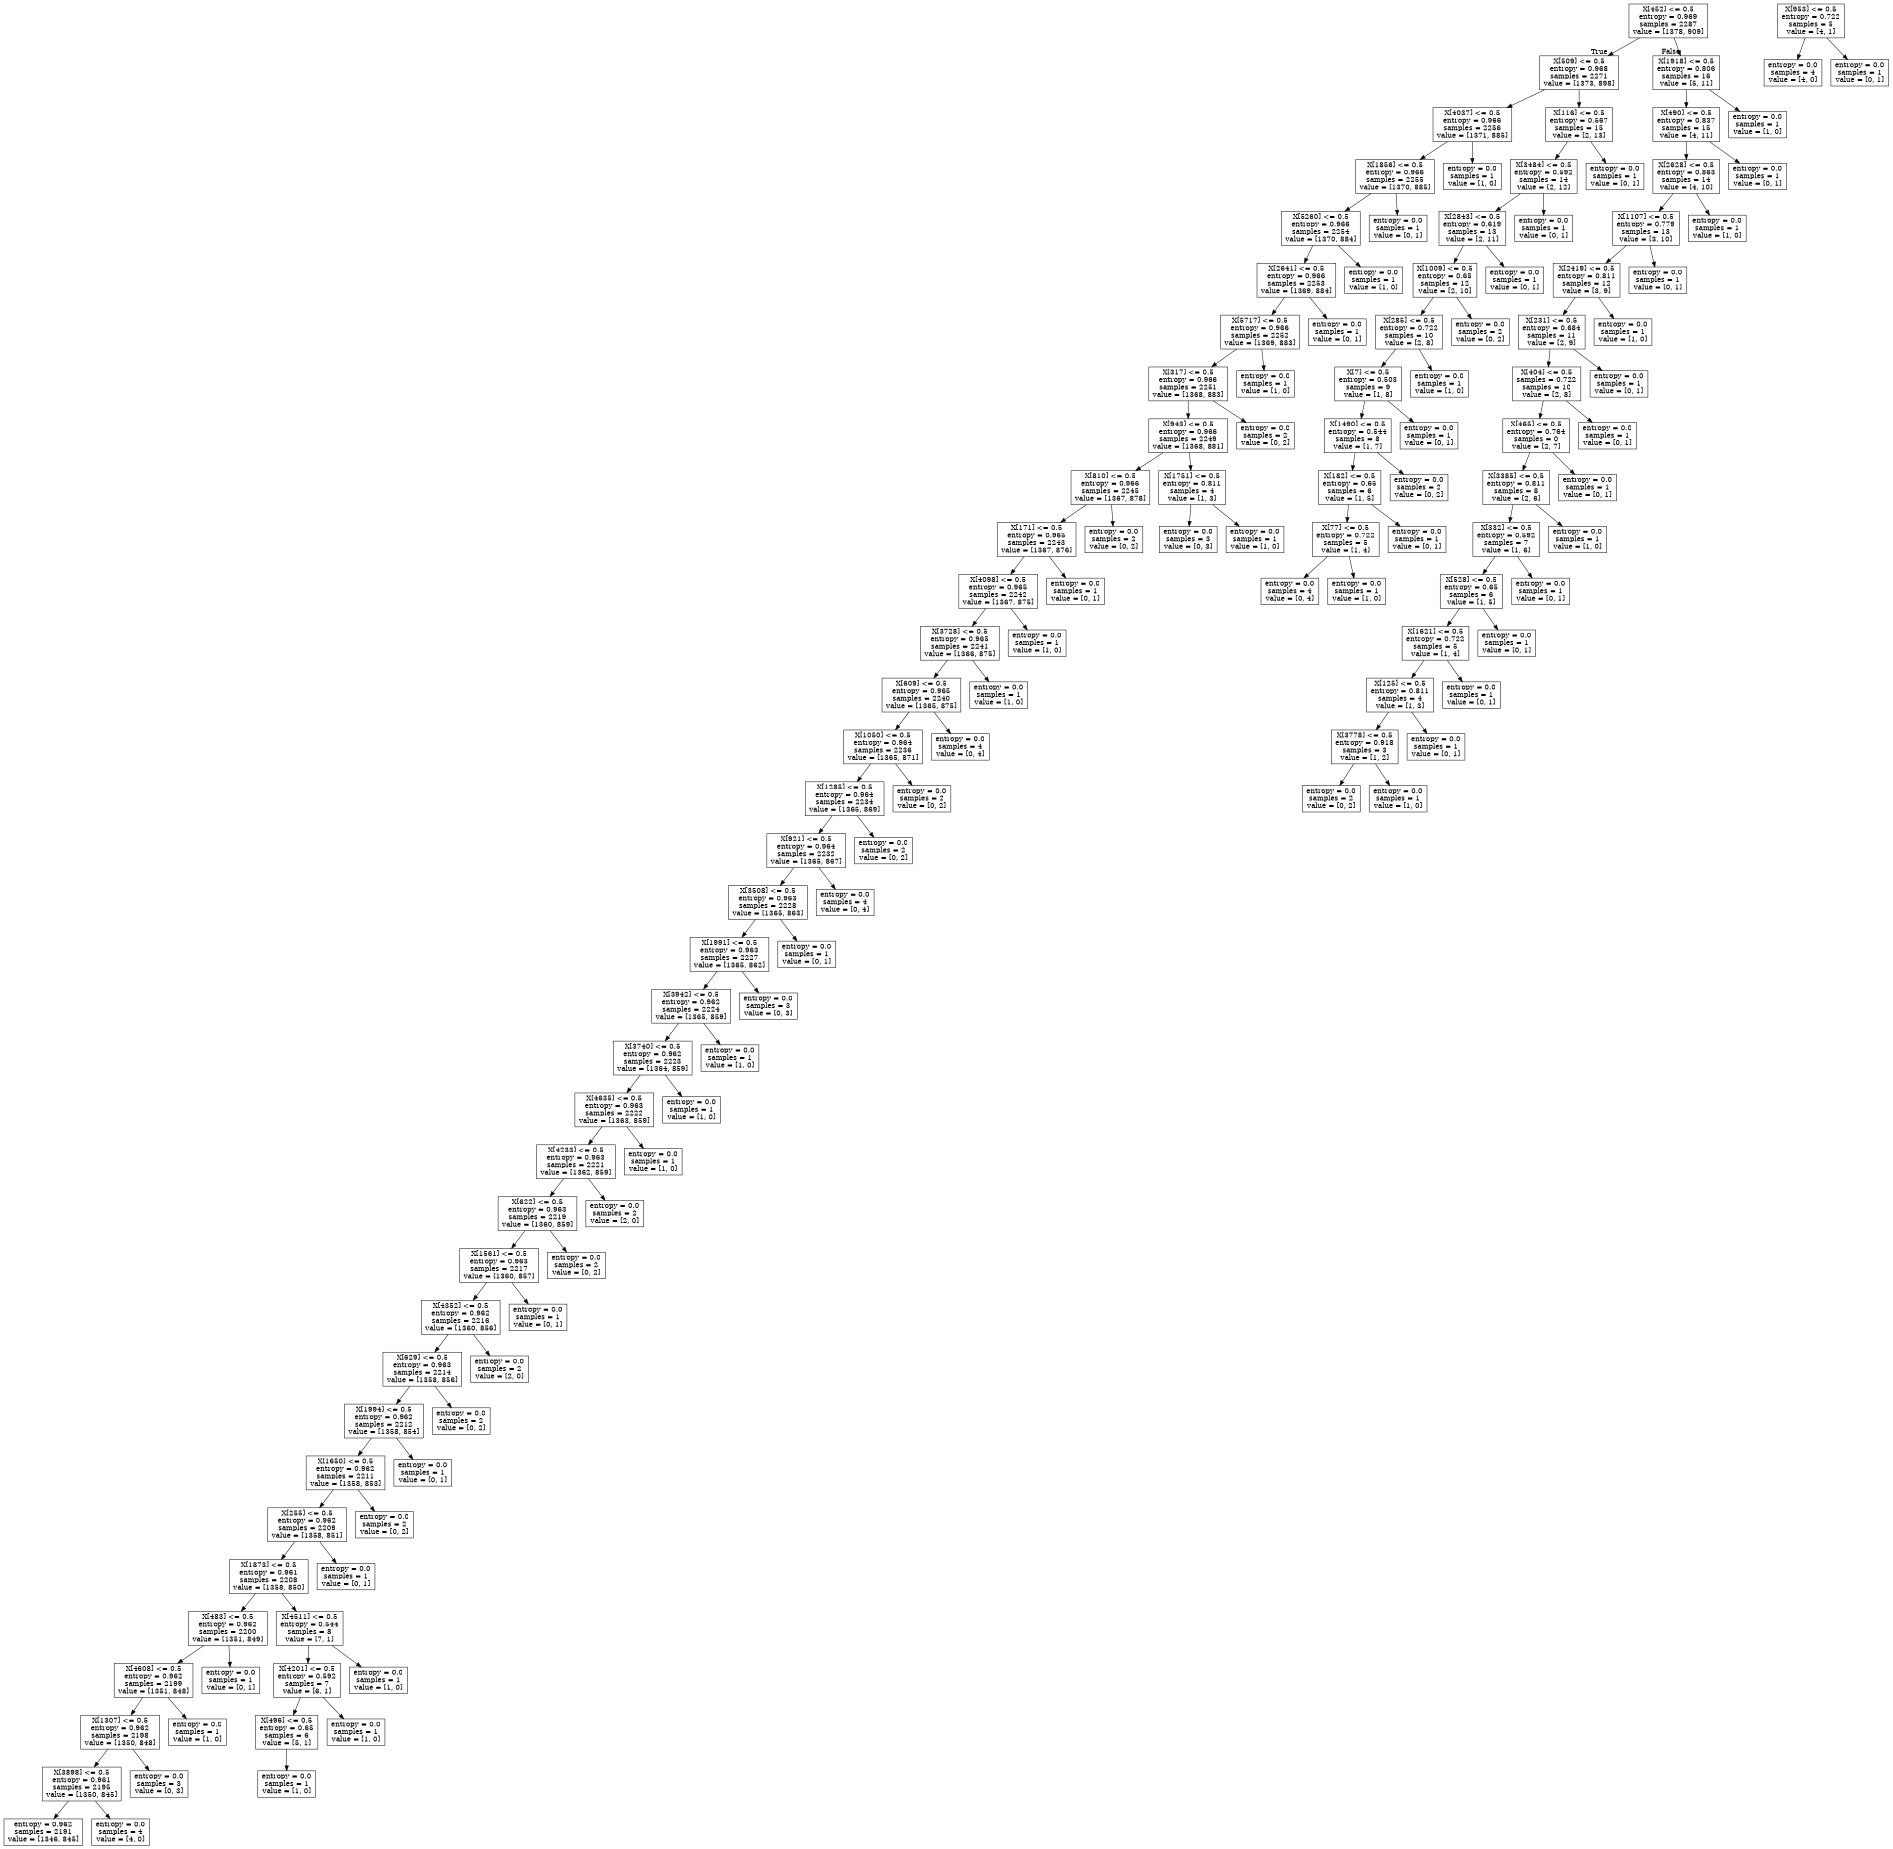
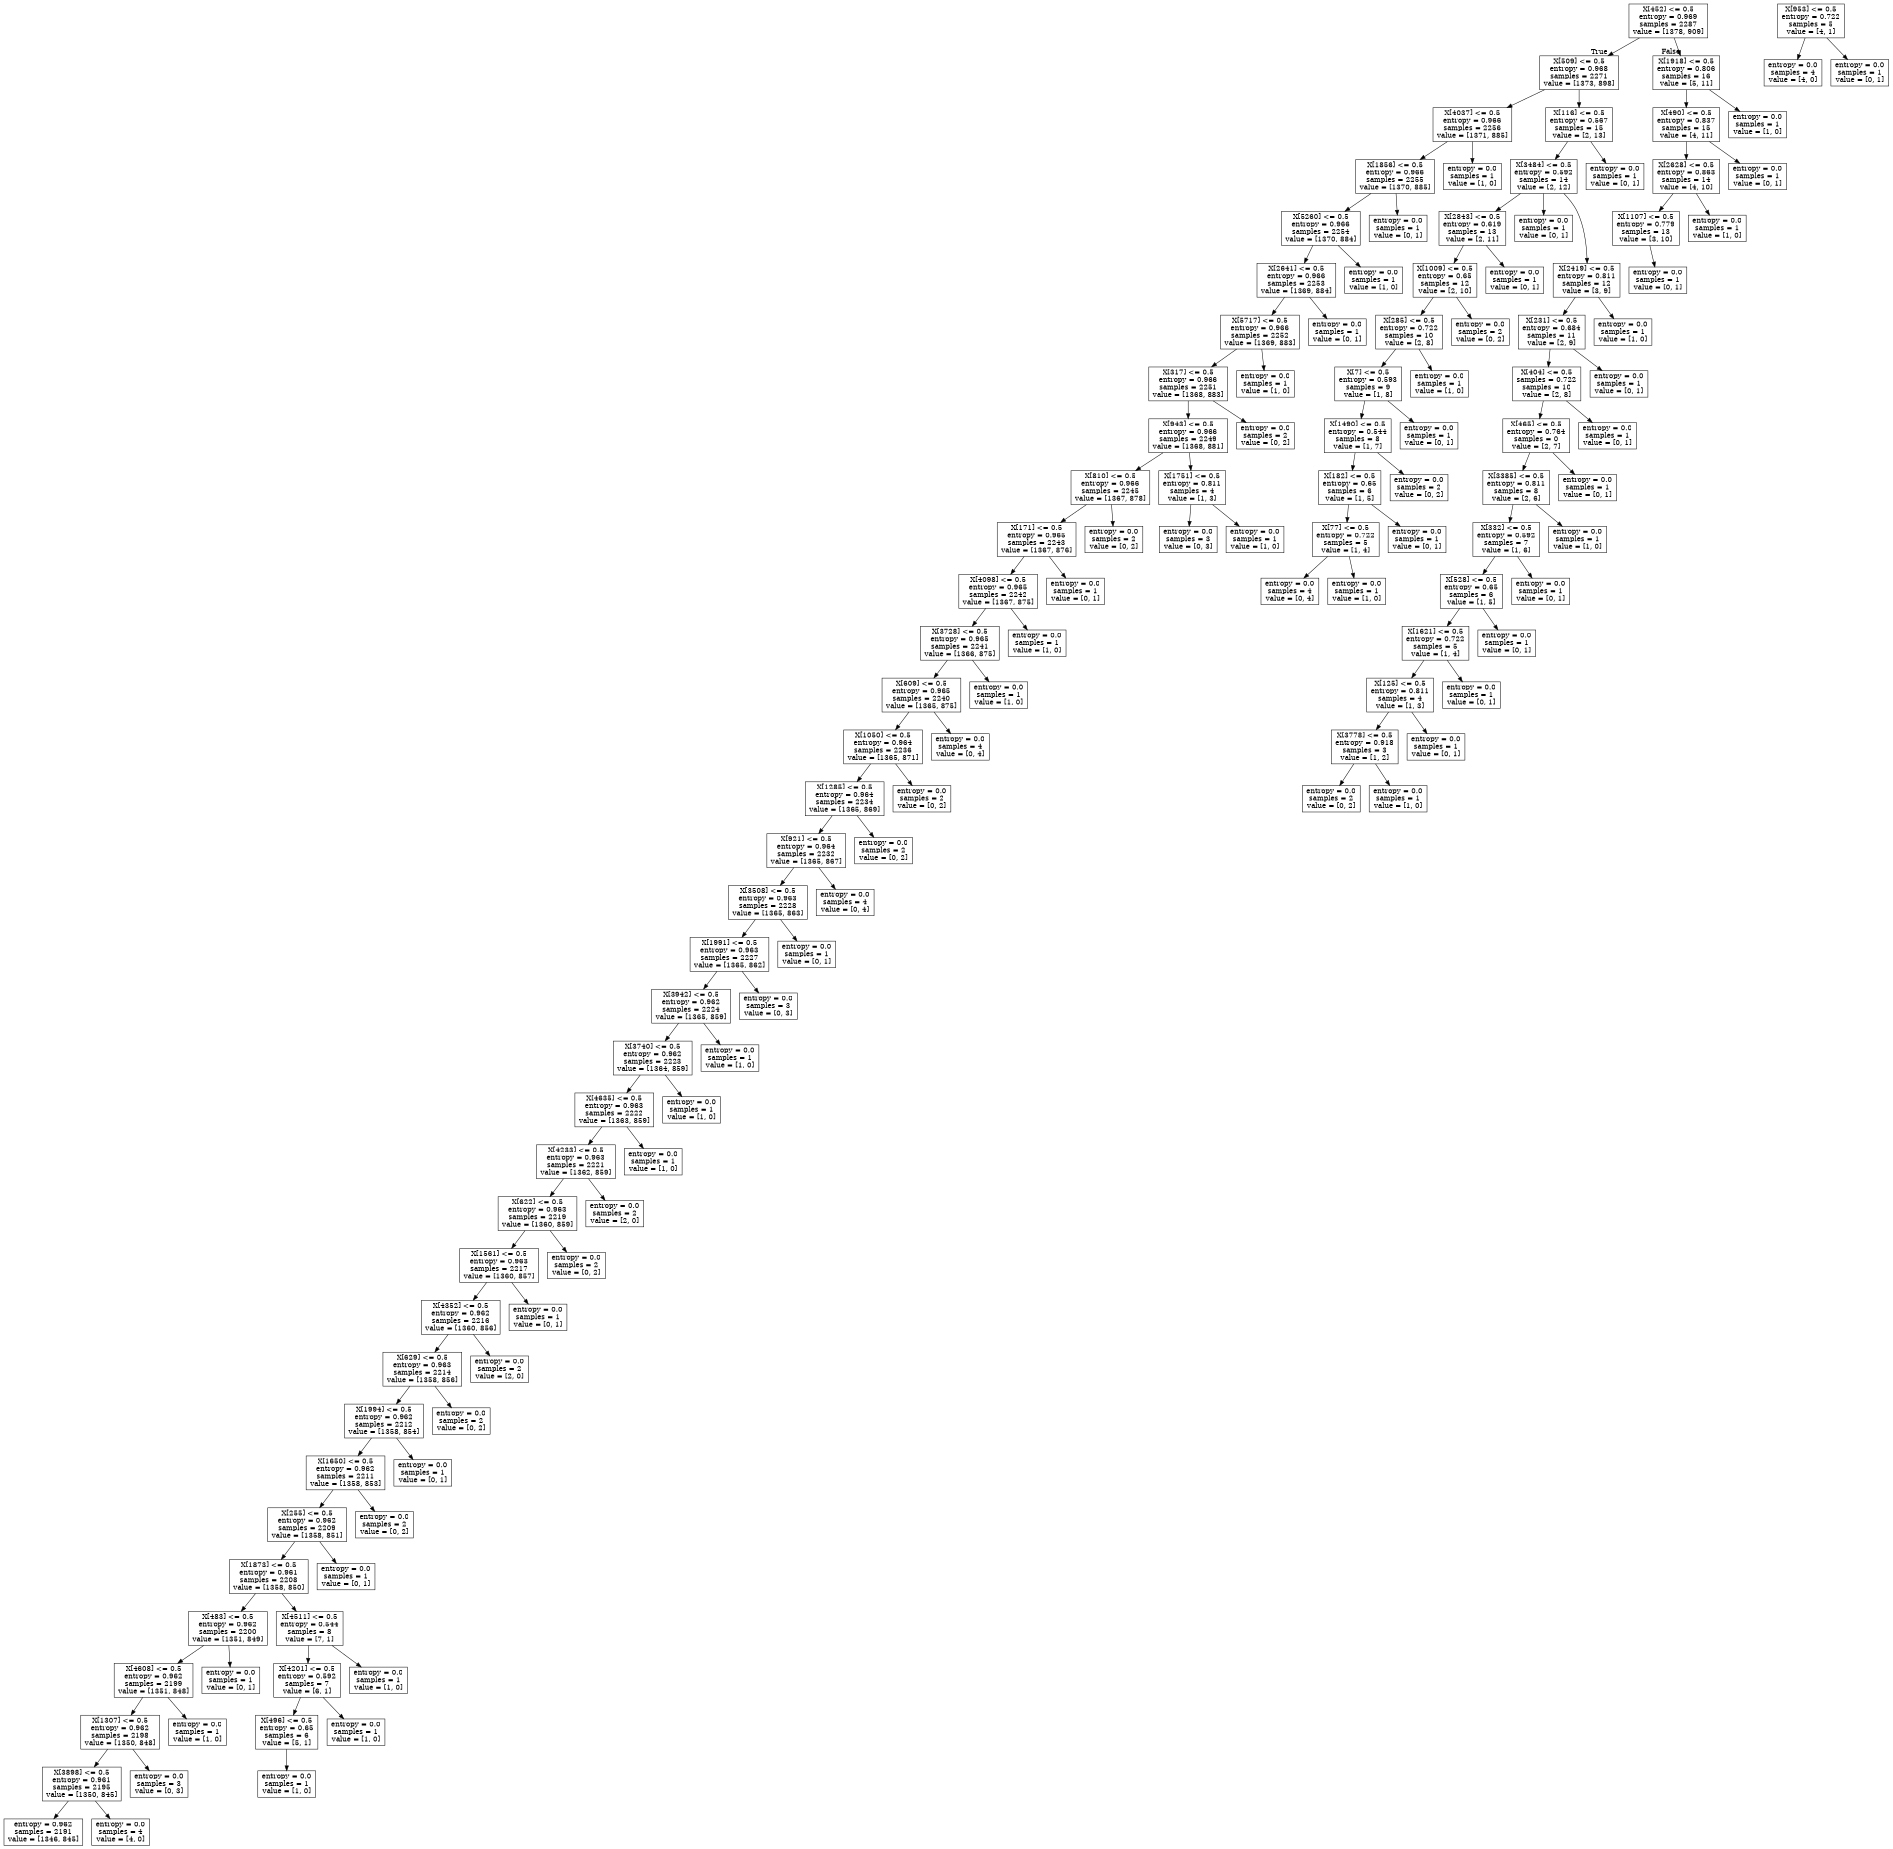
edge "X[1107] <= 0.5 entropy = 0.779 samples = 13 value = [3, 10]" -> "X[2419] <= 0.5 entropy = 0.811 samples = 12 value = [3, 9]": now "X[3484] <= 0.5 entropy = 0.592 samples = 14 value = [2, 12]" -> "X[2419] <= 0.5 entropy = 0.811 samples = 12 value = [3, 9]"
node "X[7] <= 0.5 entropy = 0.503 samples = 9 value = [1, 8]": label "X[7] <= 0.5 entropy = 0.503 samples = 9 value = [1, 8]" -> "X[7] <= 0.5 entropy = 0.593 samples = 9 value = [1, 8]"
